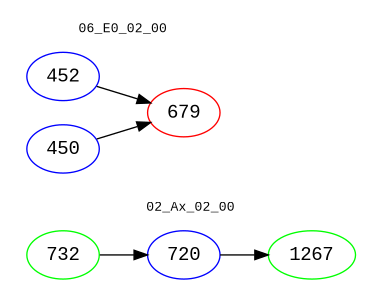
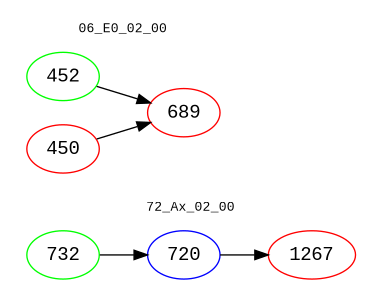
node "452": color blue -> green
node "679": label "679" -> "689"
node "450": color blue -> red
cluster "02_Ax_02_00": label "02_Ax_02_00" -> "72_Ax_02_00"
node "1267": color green -> red
